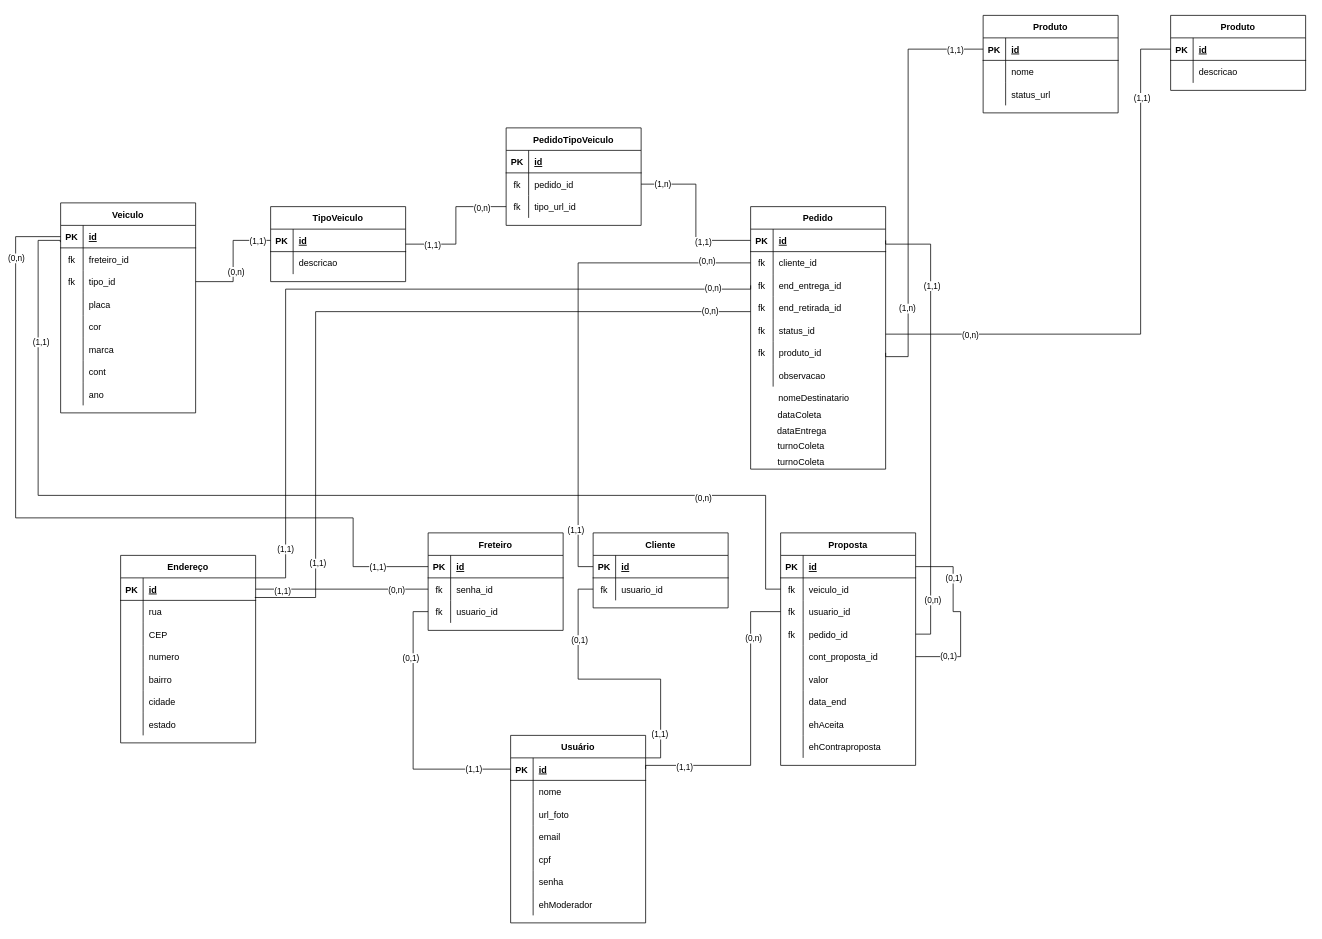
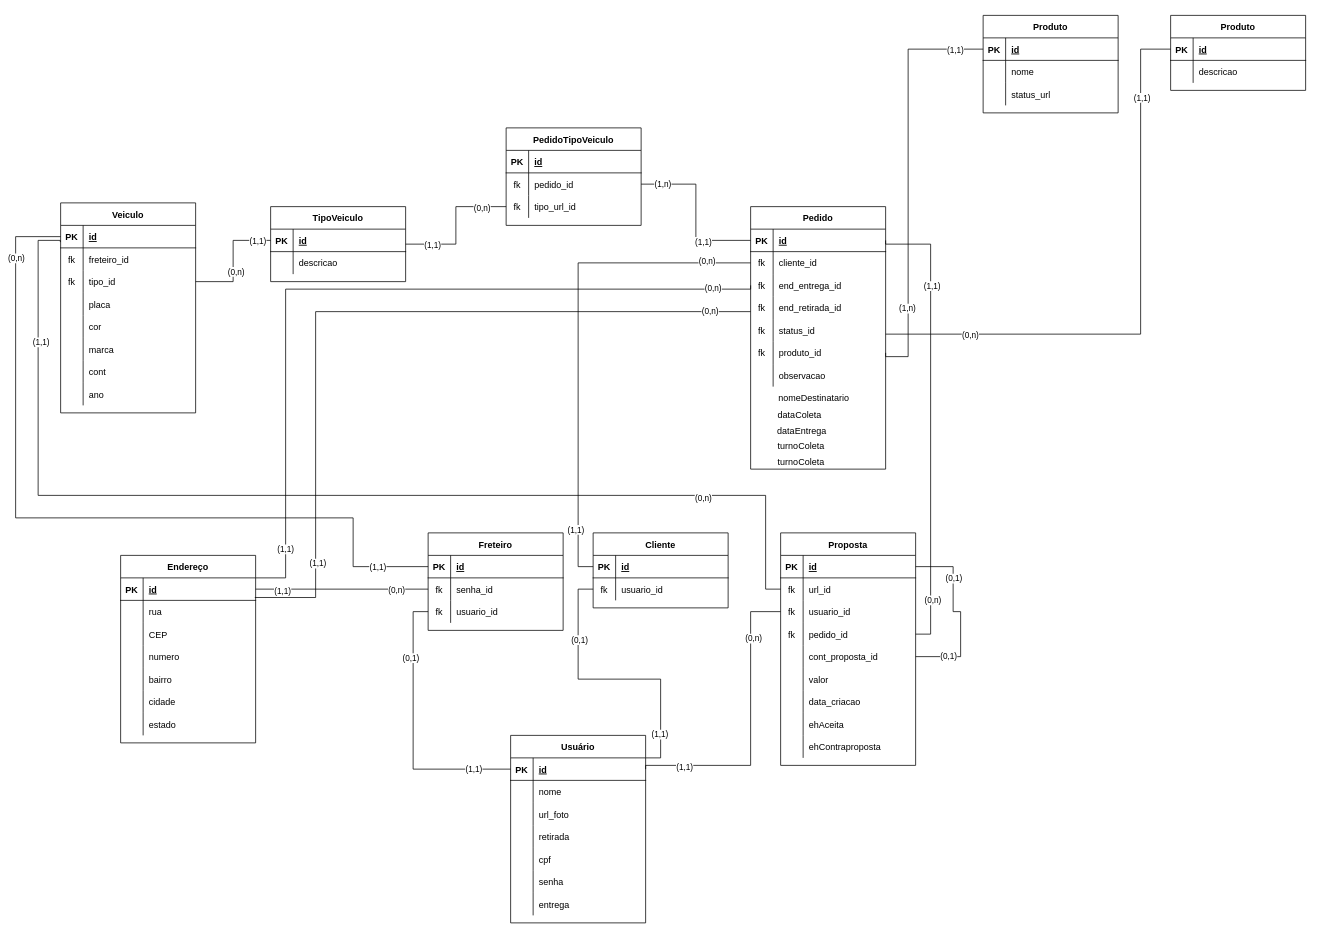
node "veiculo_id": label "veiculo_id" -> "url_id"
node "data_end": label "data_end" -> "data_criacao"
node "email": label "email" -> "retirada"
node "ehModerador": label "ehModerador" -> "entrega"
